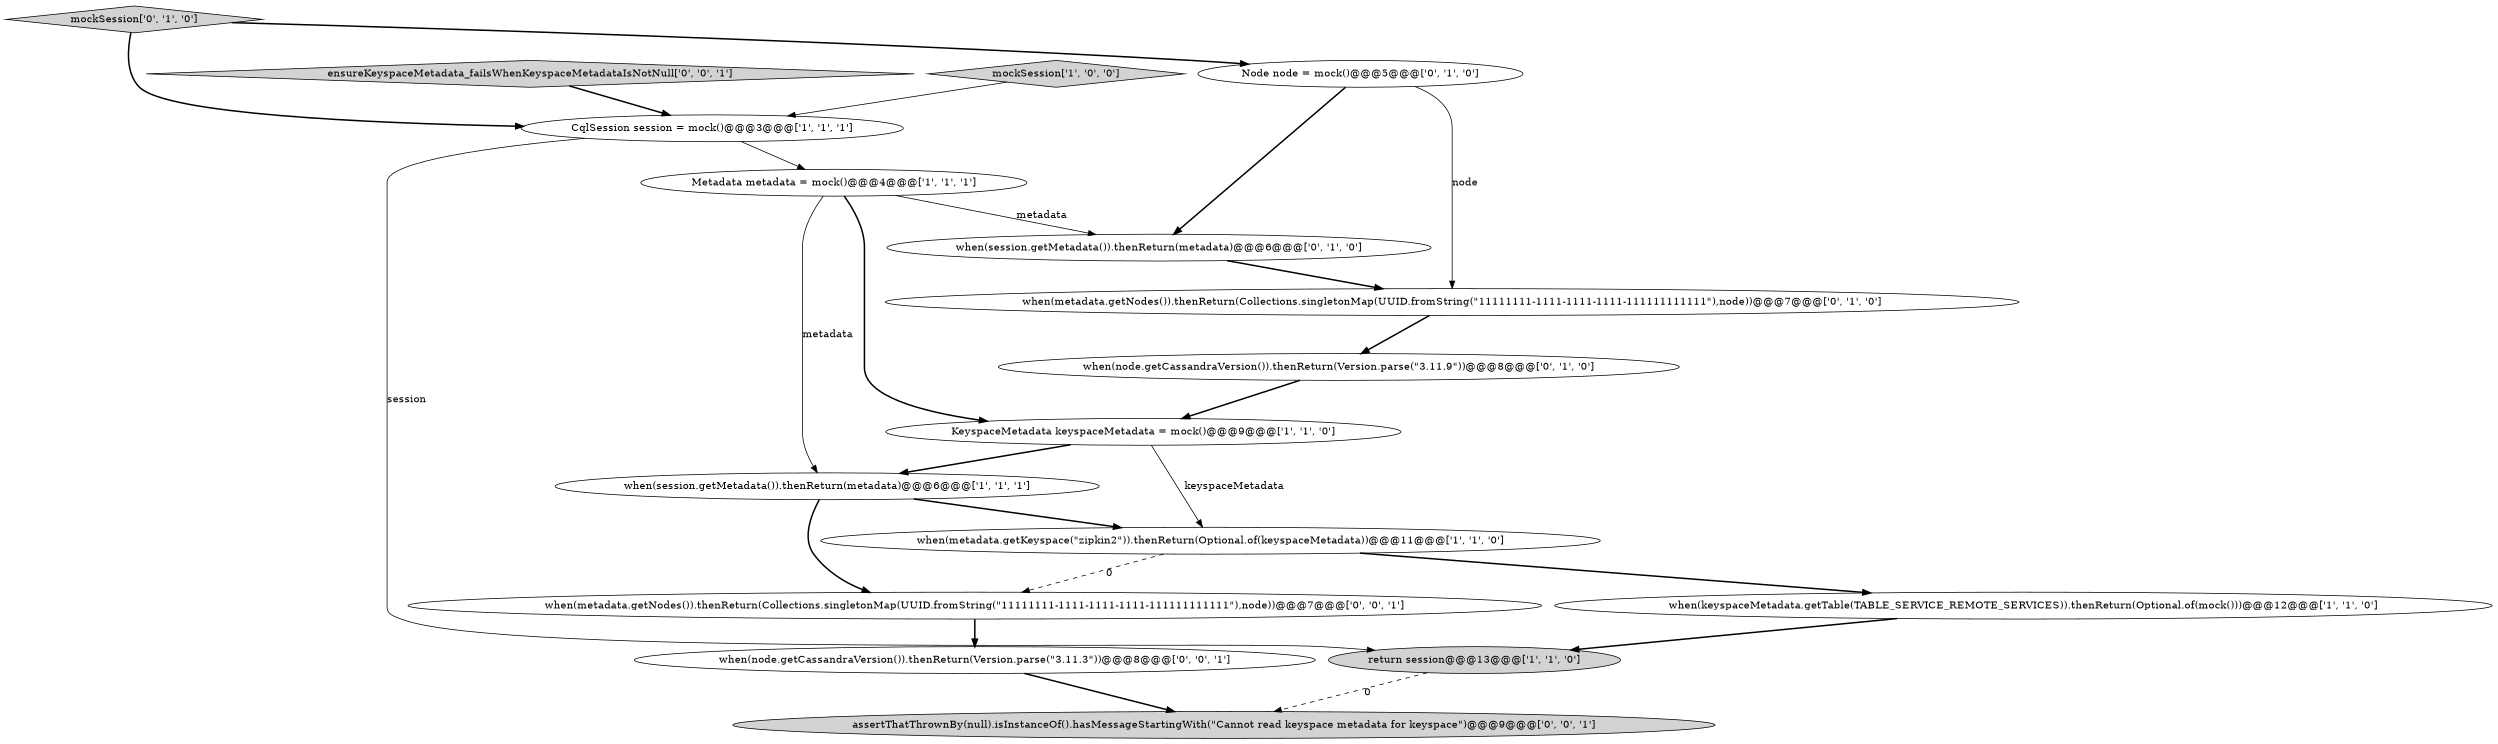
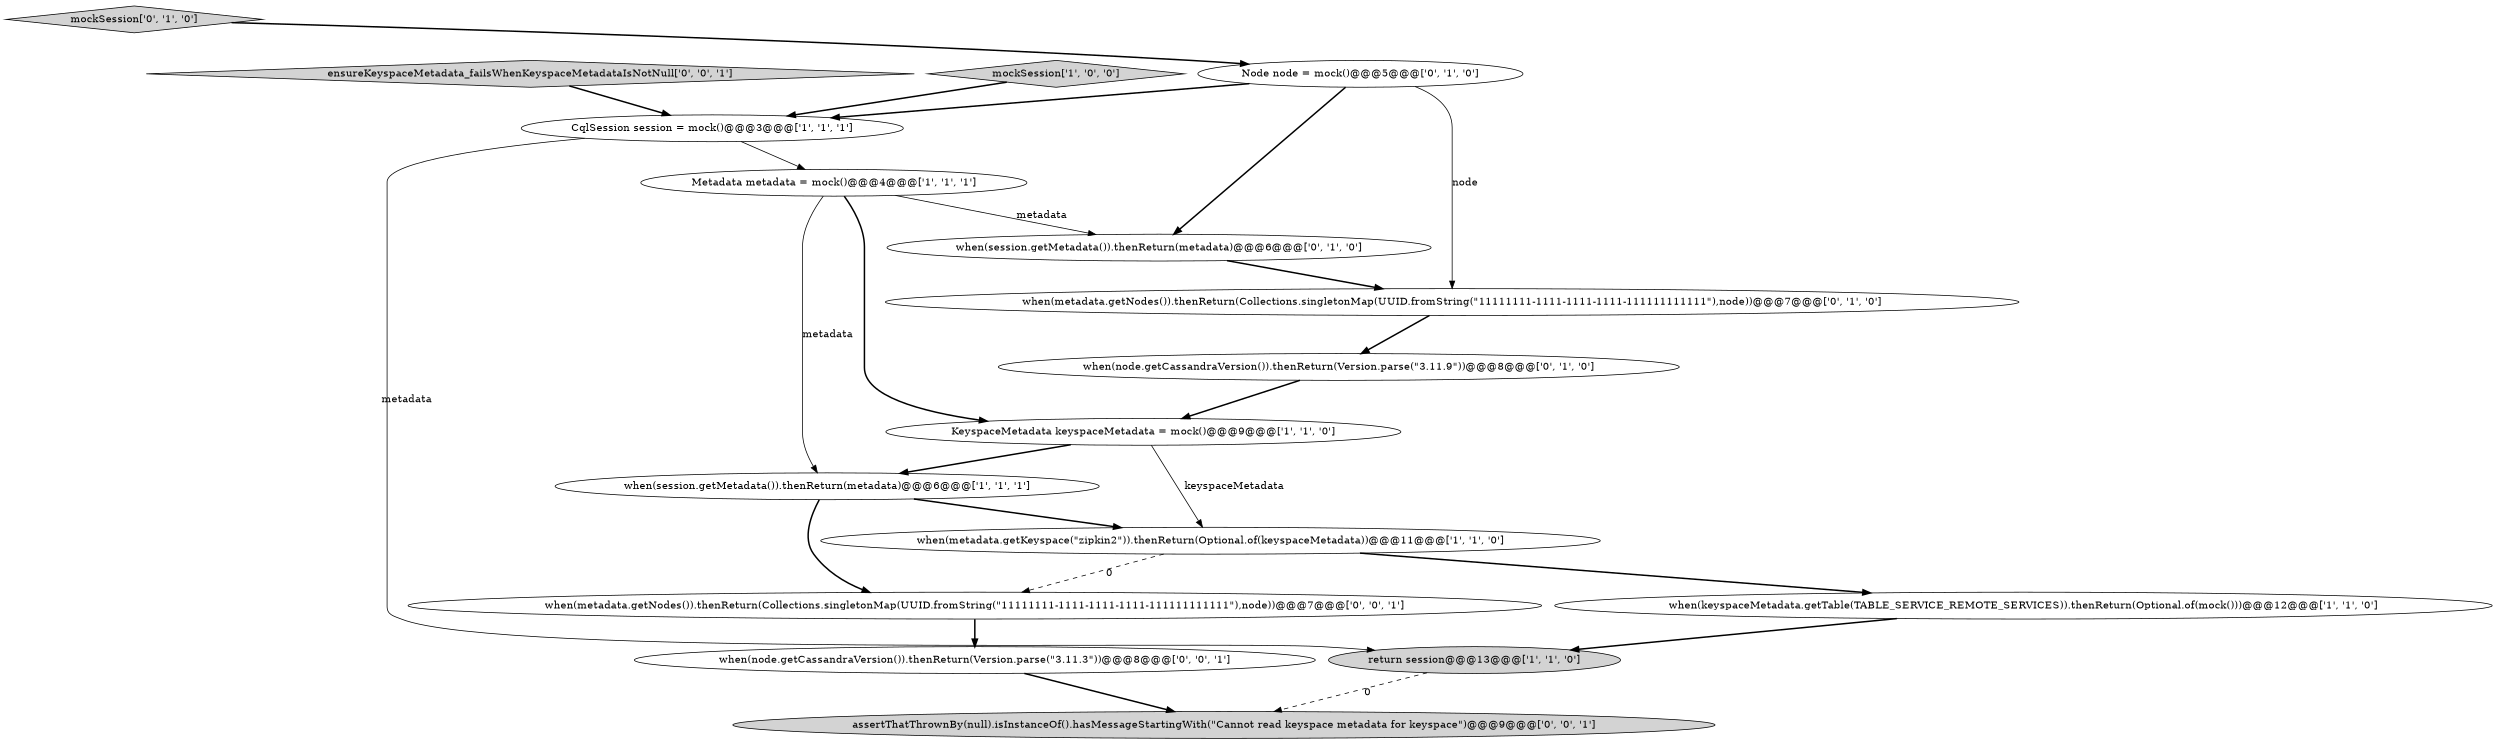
edge "mockSession['1', '0', '0']" -> "CqlSession session = mock()@@@3@@@['1', '1', '1']": style solid -> bold
edge "mockSession['0', '1', '0']" -> "CqlSession session = mock()@@@3@@@['1', '1', '1']": now "Node node = mock()@@@5@@@['0', '1', '0']" -> "CqlSession session = mock()@@@3@@@['1', '1', '1']"
edge "CqlSession session = mock()@@@3@@@['1', '1', '1']" -> "return session@@@13@@@['1', '1', '0']": label "session" -> "metadata"
